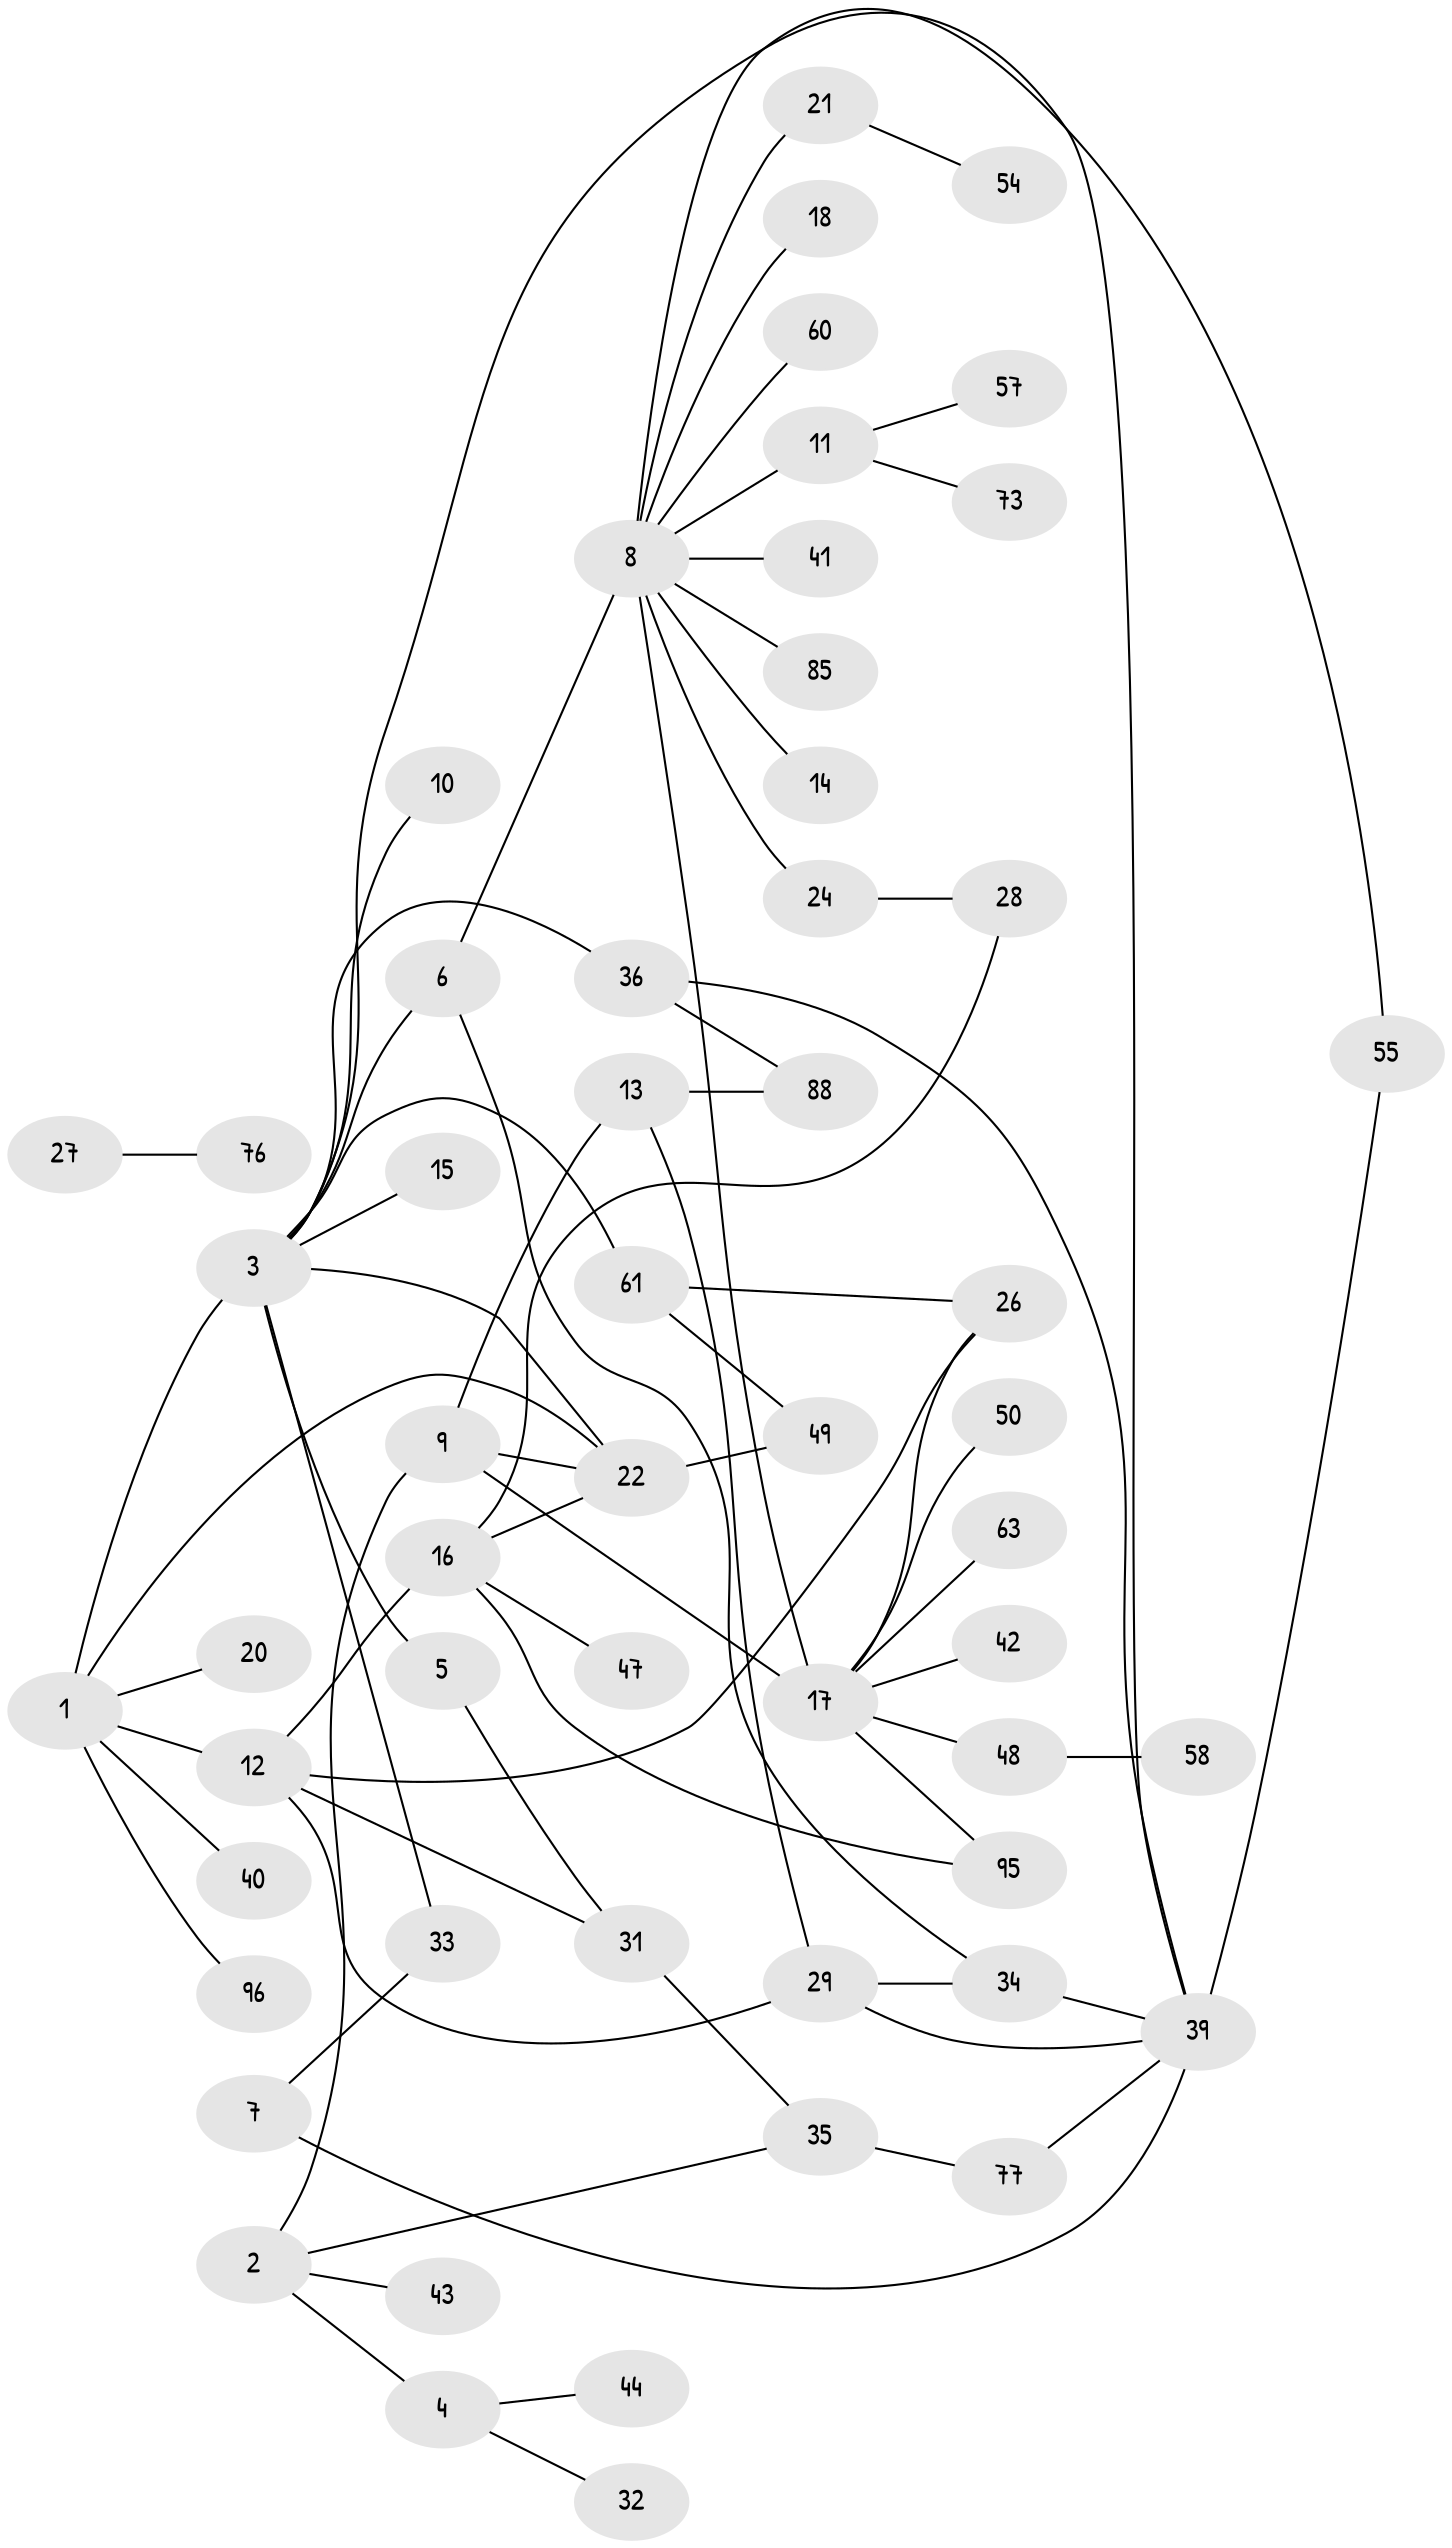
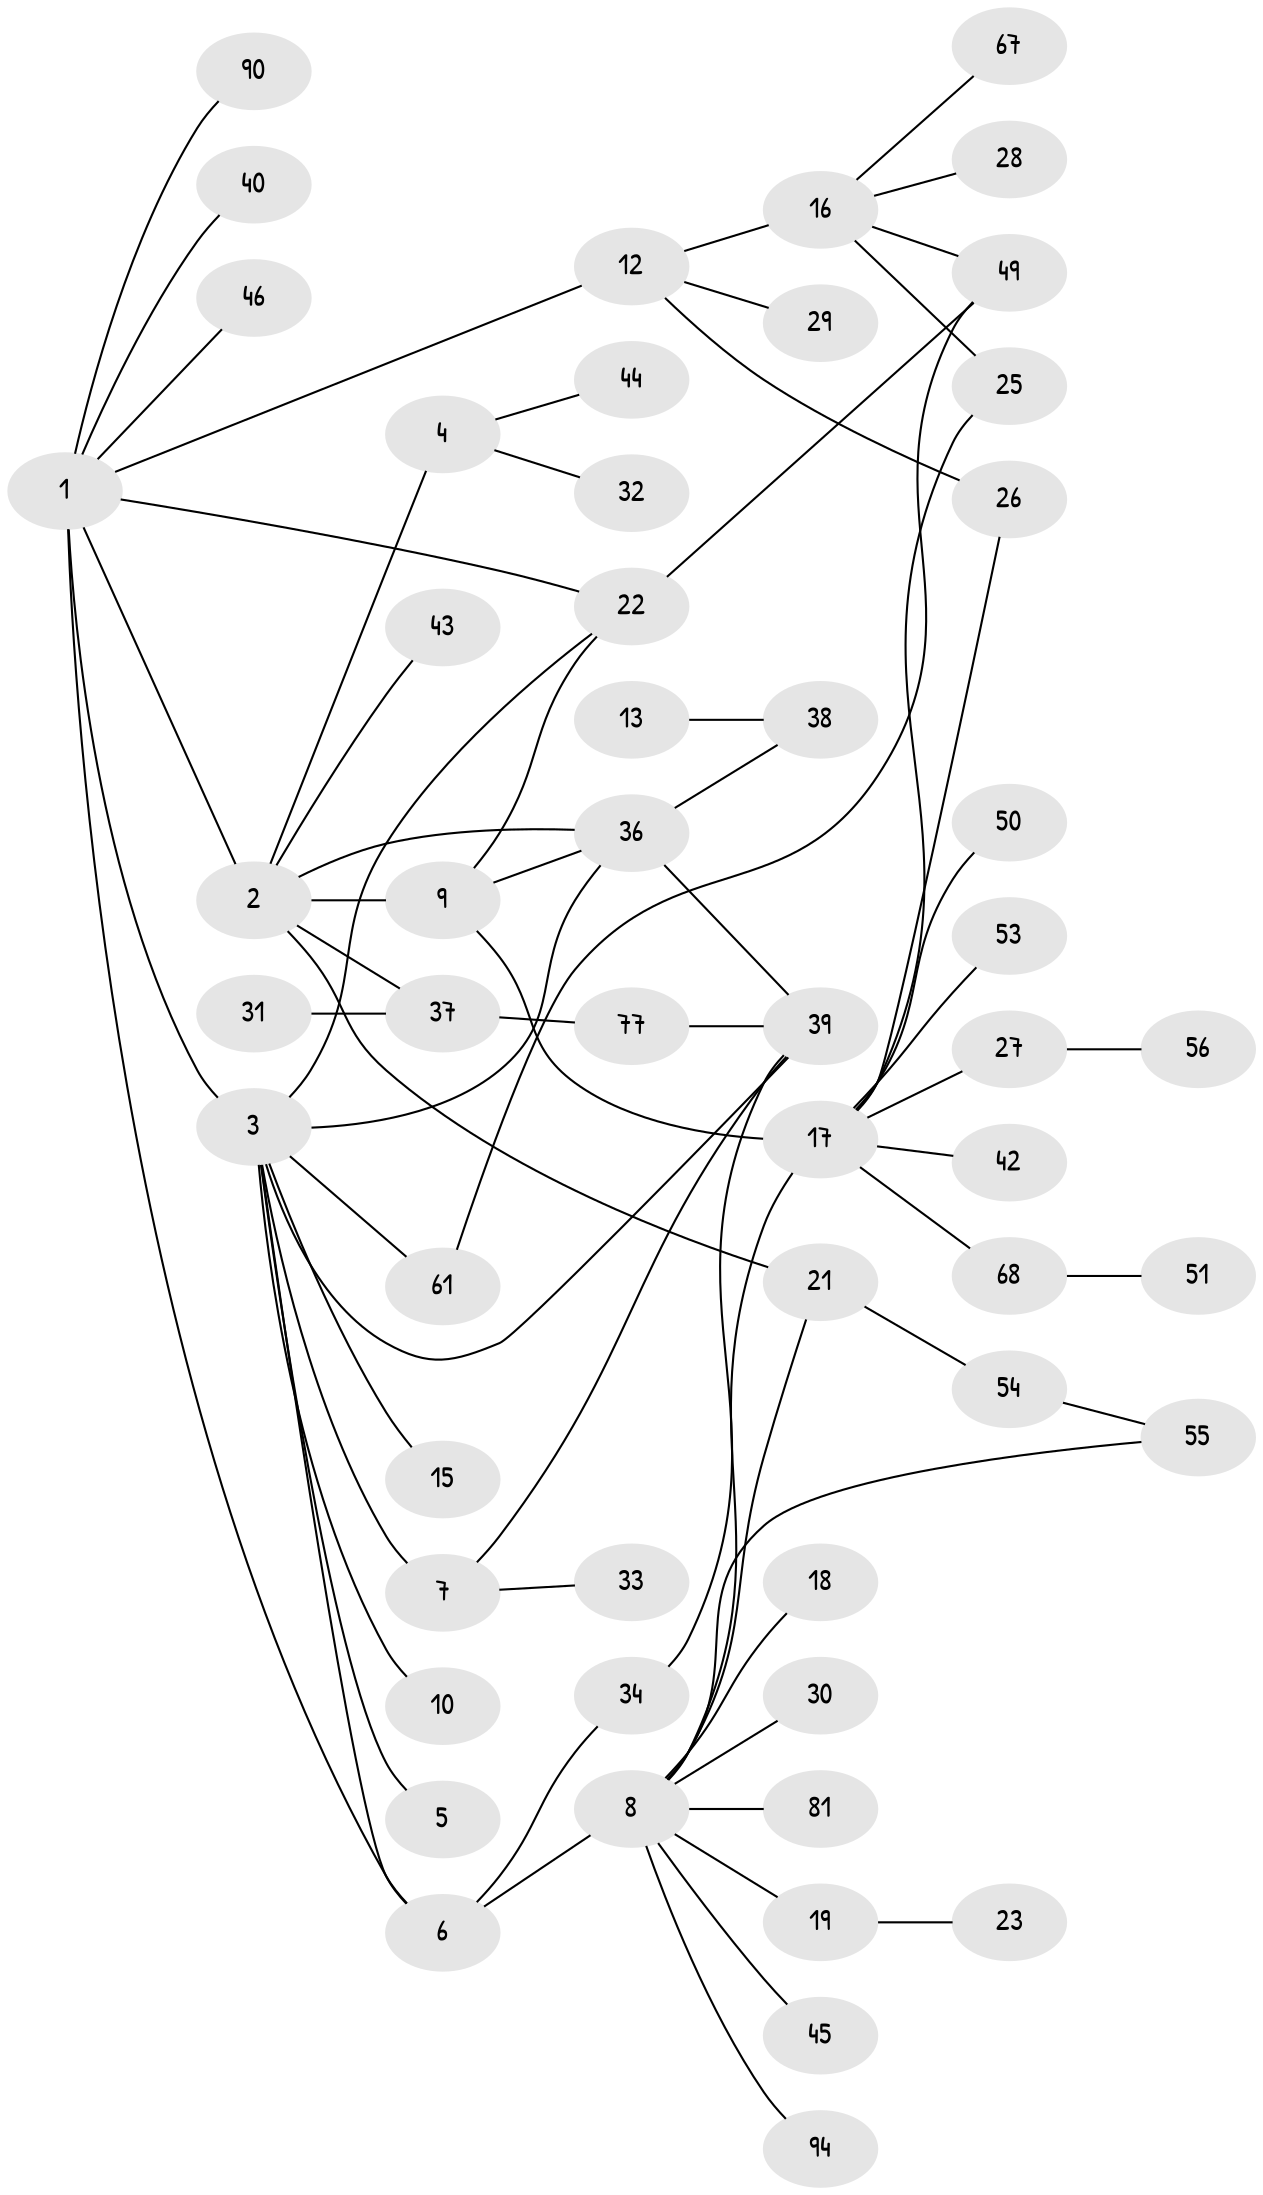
node "60": label "60" -> "30"
node "57": removed
node "11": label "11" -> "19"
node "73": label "73" -> "23"
node "41": label "41" -> "81"
node "85": label "85" -> "45"
edge "1" -- "2": added
node "14": label "14" -> "94"
edge "36" -- "2": added
node "24": removed
node "88": label "88" -> "38"
edge "27" -- "17": added
edge "2" -- "21": added
node "76": label "76" -> "56"
edge "1" -- "6": added
edge "13" -- "9": now "36" -- "9"
edge "61" -- "26": removed
edge "13" -- "29": removed
edge "22" -- "16": now "49" -- "16"
node "63": label "63" -> "53"
edge "55" -- "39": now "55" -- "54"
edge "3" -- "33": now "3" -- "7"
node "20": label "20" -> "90"
node "47": label "47" -> "67"
node "48": label "48" -> "68"
node "58": label "58" -> "51"
edge "5" -- "31": removed
edge "12" -- "31": removed
node "95": label "95" -> "25"
edge "29" -- "34": removed
node "96": label "96" -> "46"
edge "29" -- "39": removed
node "35": label "35" -> "37"
